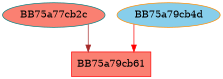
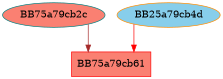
node "BB75a77cb2c": label "BB75a77cb2c" -> "BB75a79cb2c"
node "BB75a79cb4d": label "BB75a79cb4d" -> "BB25a79cb4d"
